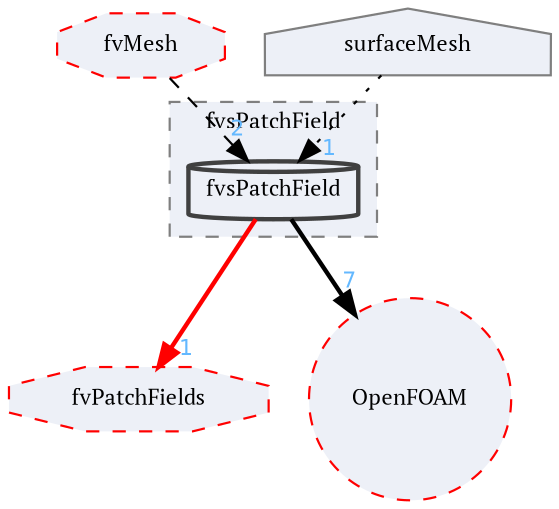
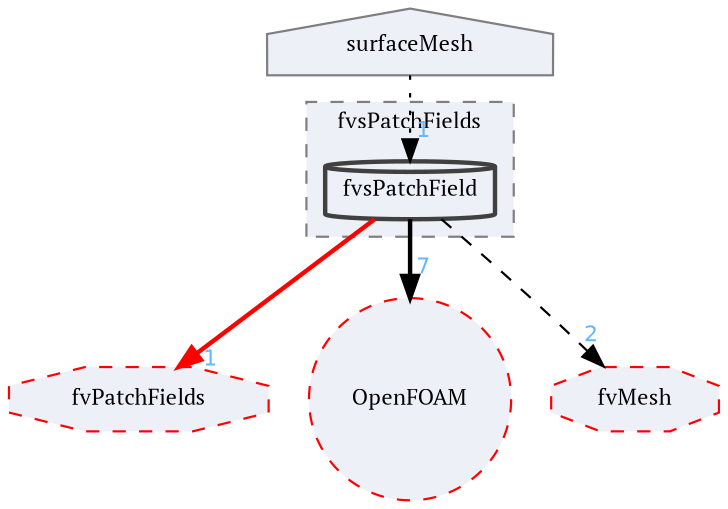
edge "fvMesh" -> "fvsPatchField": reversed
cluster "fvsPatchField": label "fvsPatchField" -> "fvsPatchFields"
